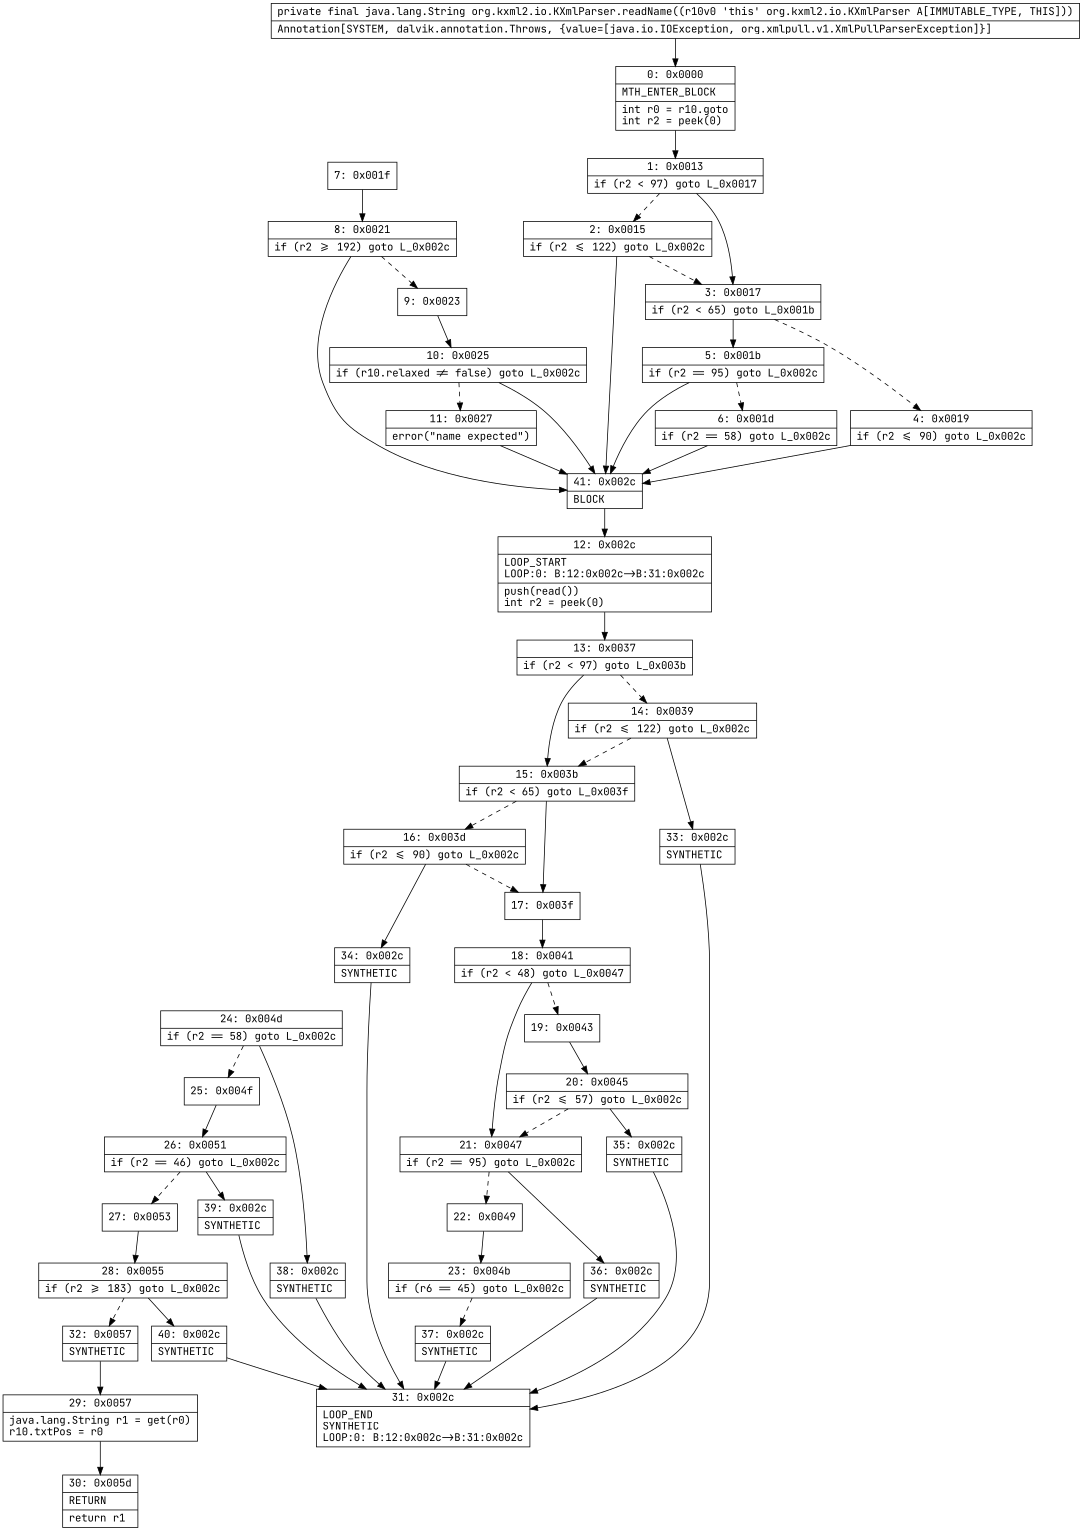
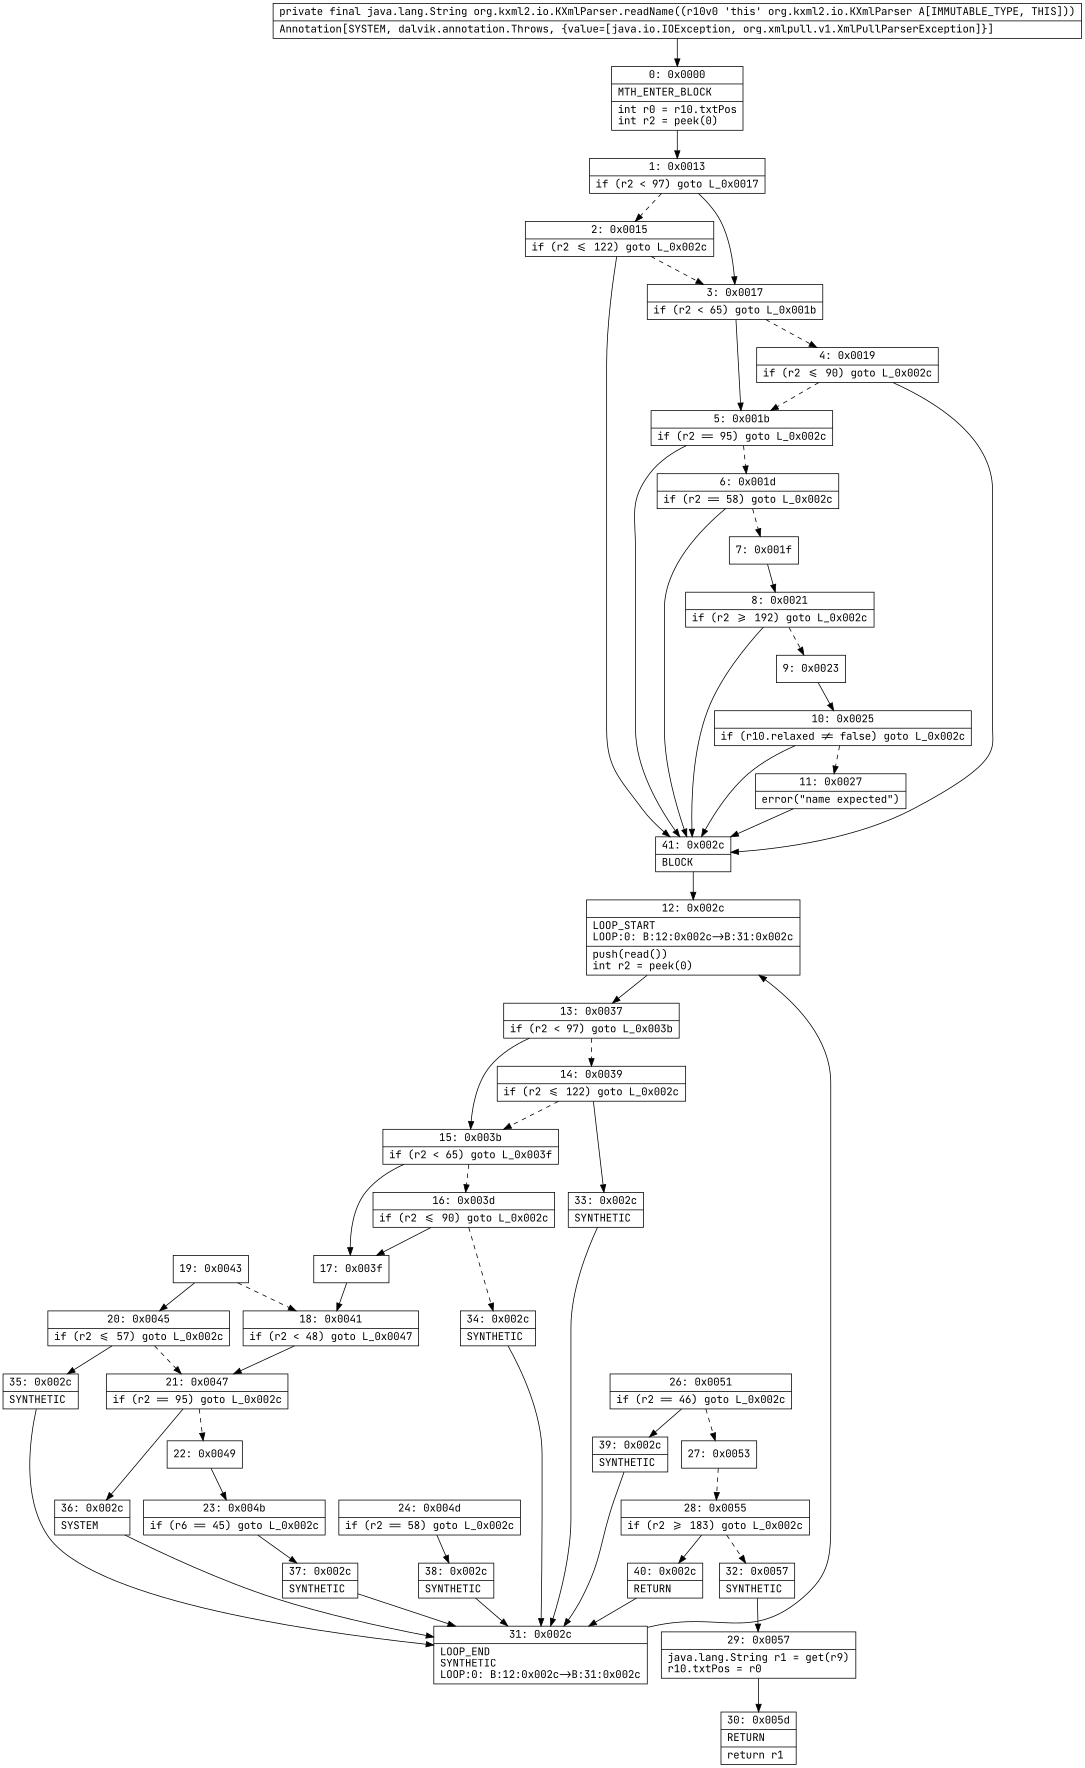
node "0: 0x0000": text "int r0 = r10.goto" -> "int r0 = r10.txtPos"
edge "4: 0x0019" -> "5: 0x001b": added
edge "6: 0x001d" -> "7: 0x001f": added
edge "16: 0x003d" -> "17: 0x003f": style dashed -> solid
edge "16: 0x003d" -> "34: 0x002c": style solid -> dashed
edge "18: 0x0041" -> "19: 0x0043": reversed
node "25: 0x004f": removed
edge "27: 0x0053" -> "28: 0x0055": style solid -> dashed
node "36: 0x002c": text "SYNTHETIC" -> "SYSTEM"
edge "23: 0x004b" -> "37: 0x002c": style dashed -> solid
node "40: 0x002c": text "SYNTHETIC" -> "RETURN"
edge "31: 0x002c" -> "12: 0x002c": added
node "29: 0x0057": text "java.lang.String r1 = get(r0)" -> "java.lang.String r1 = get(r9)"
